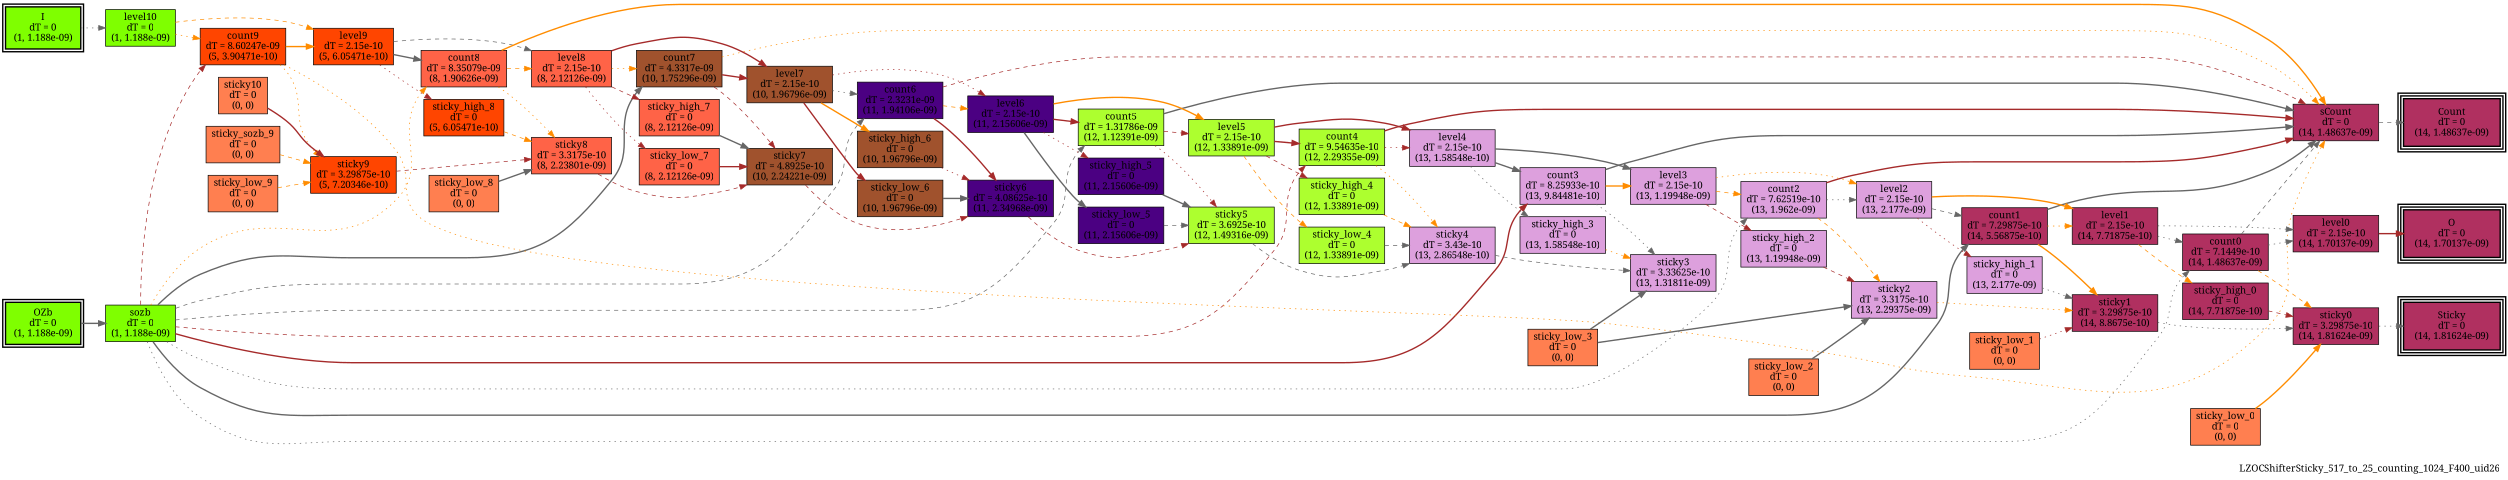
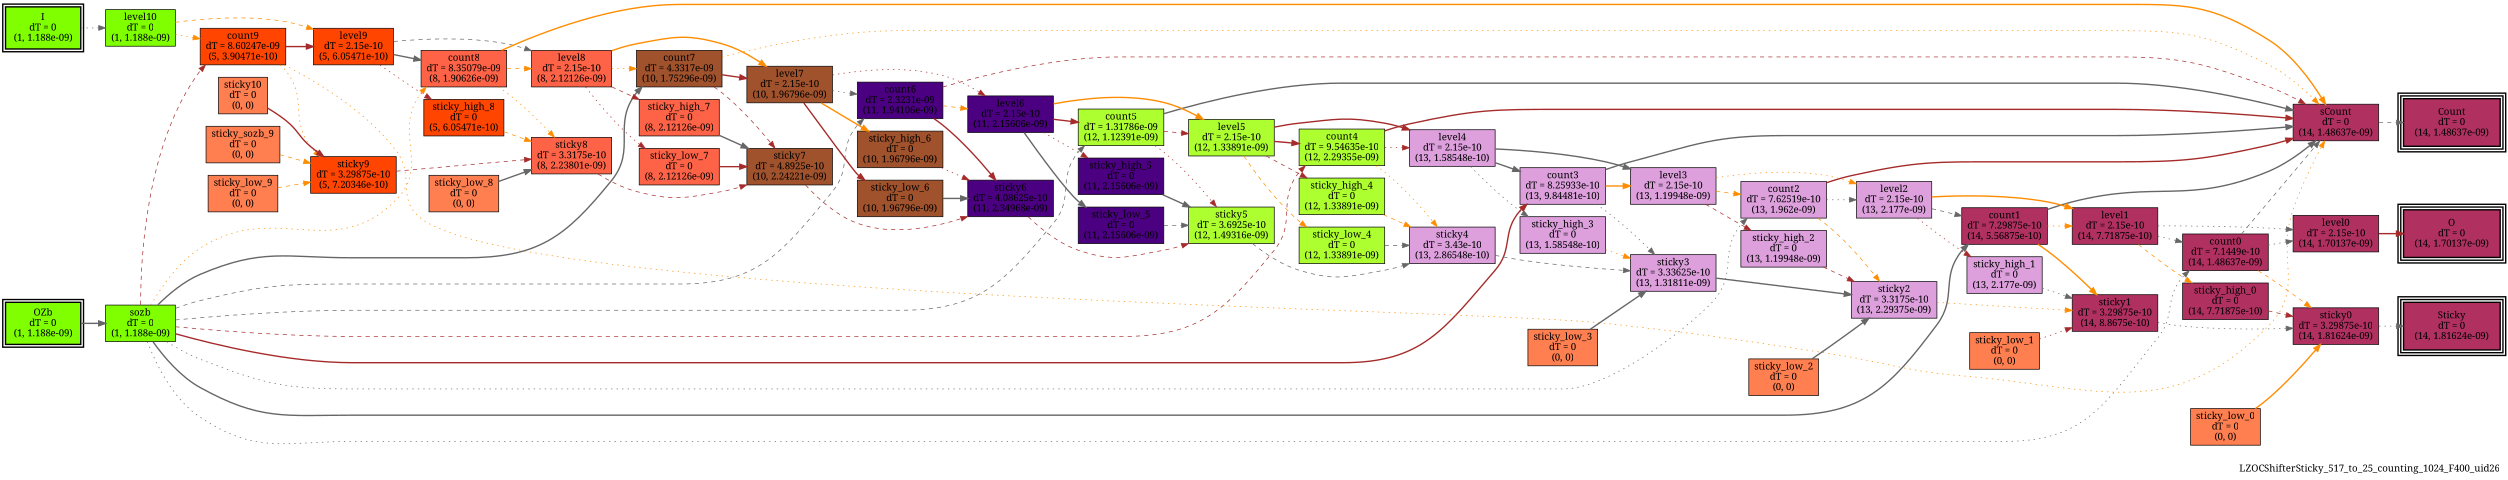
edge "level8 dT = 2.15e-10 (8, 2.12126e-09)" -> "level7 dT = 2.15e-10 (10, 1.96796e-09)": color brown -> darkorange
edge "count9 dT = 8.60247e-09 (5, 3.90471e-10)" -> "level9 dT = 2.15e-10 (5, 6.05471e-10)": color darkorange -> brown
edge "sticky_low_3 dT = 0 (0, 0)" -> "sticky2 dT = 3.3175e-10 (13, 2.29375e-09)": now "sticky3 dT = 3.33625e-10 (13, 1.31811e-09)" -> "sticky2 dT = 3.3175e-10 (13, 2.29375e-09)"
